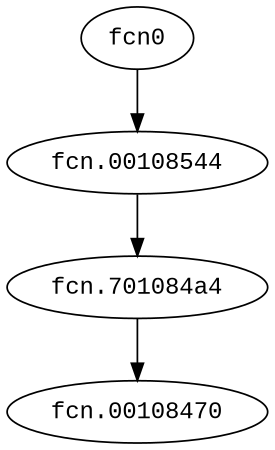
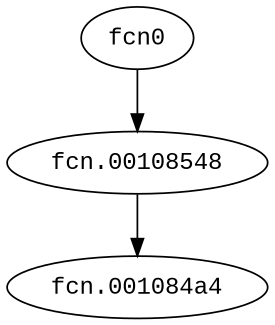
node "fcn.00108544": label "fcn.00108544" -> "fcn.00108548"
node "fcn.701084a4": label "fcn.701084a4" -> "fcn.001084a4"
node "fcn.00108470": removed
